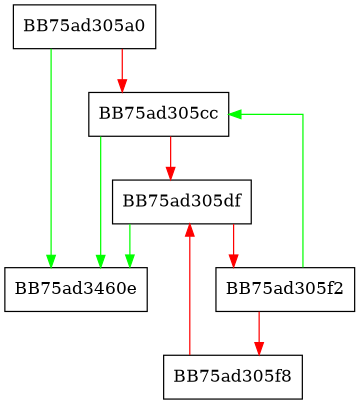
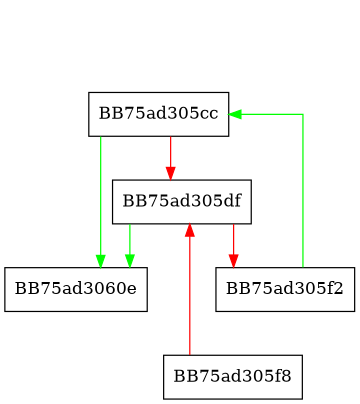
node "BB75ad305a0": removed
node "BB75ad3460e": label "BB75ad3460e" -> "BB75ad3060e"
edge "BB75ad305f2" -> "BB75ad305f8": removed
